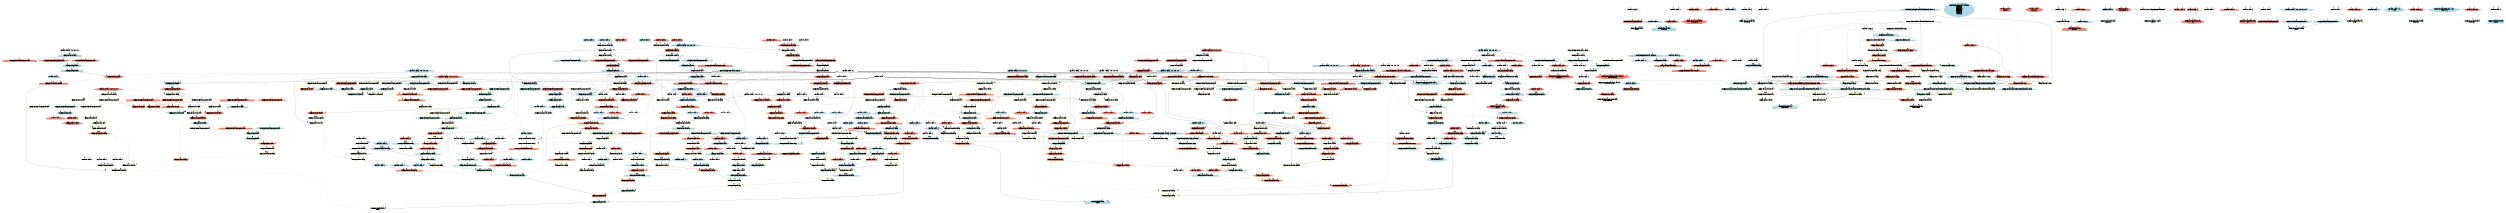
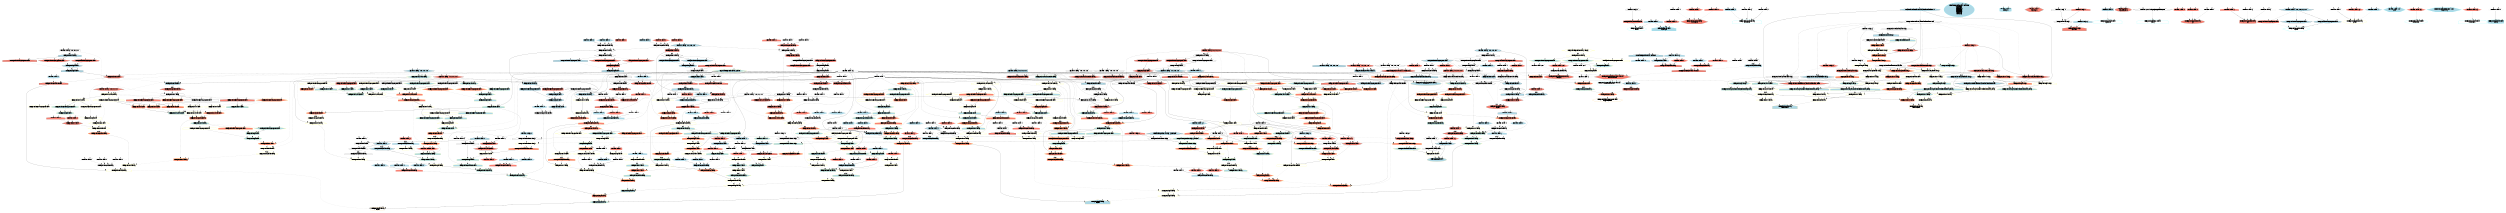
node "VFXValue`1 Float (0) Intensity_b": fillcolor salmon -> lightblue
